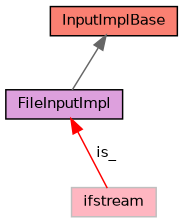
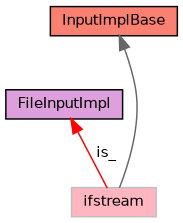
edge "FileInputImpl" -> "InputImplBase": now "ifstream" -> "InputImplBase"
